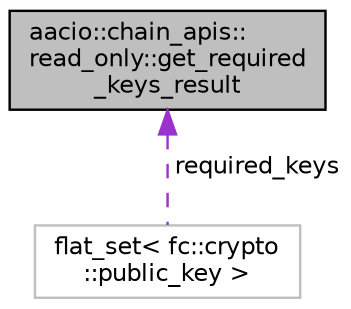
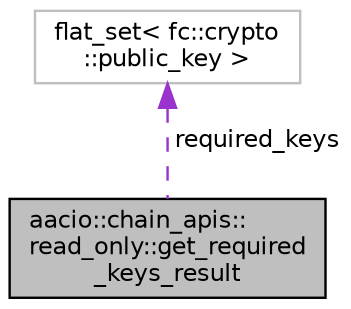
edge "flat_set< fc::crypto ::public_key >" -> "aacio::chain_apis:: read_only::get_required _keys_result": reversed
